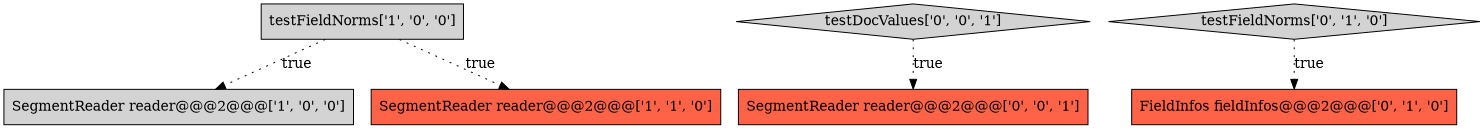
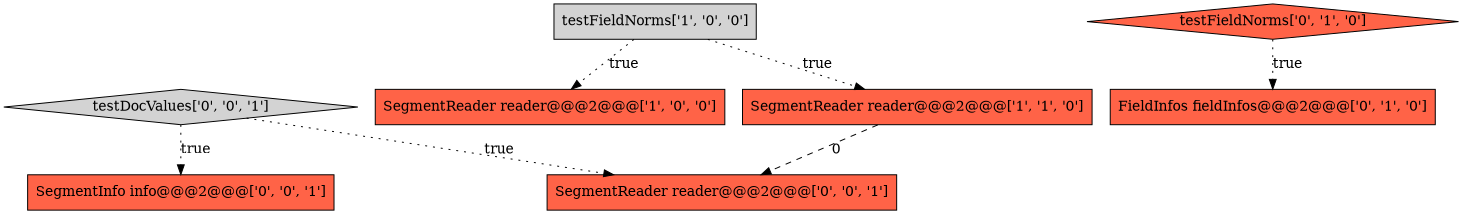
node "testFieldNorms['0', '1', '0']": fillcolor lightgray -> tomato
node "SegmentReader reader@@@2@@@['1', '0', '0']": fillcolor lightgray -> tomato
edge "SegmentReader reader@@@2@@@['1', '1', '0']" -> "SegmentReader reader@@@2@@@['0', '0', '1']": added, label "0"
node "SegmentInfo info@@@2@@@['0', '0', '1']": added
